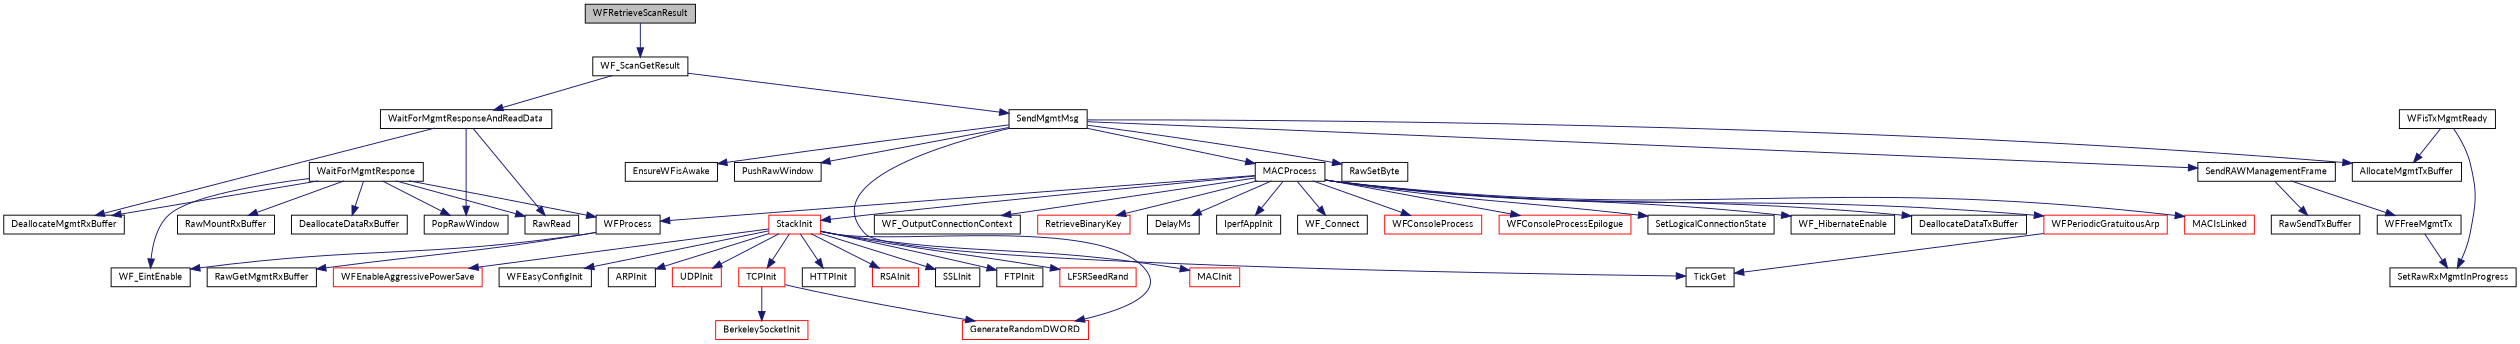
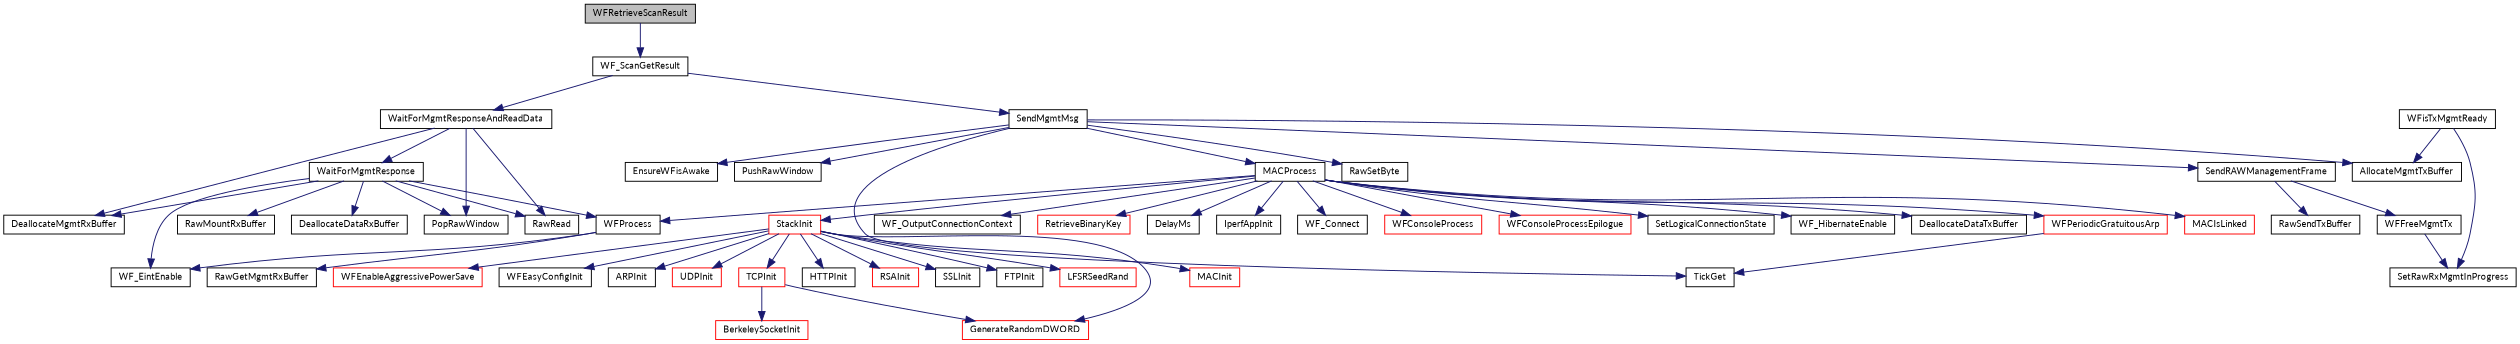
edge "WaitForMgmtResponseAndReadData" -> "WaitForMgmtResponse": added
